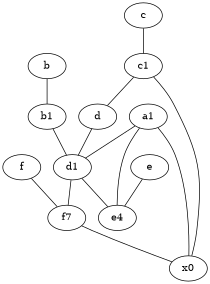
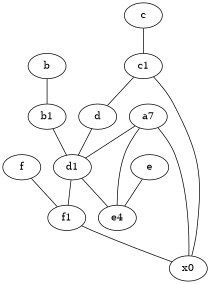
node "a1": label "a1" -> "a7"
node "f7": label "f7" -> "f1"
